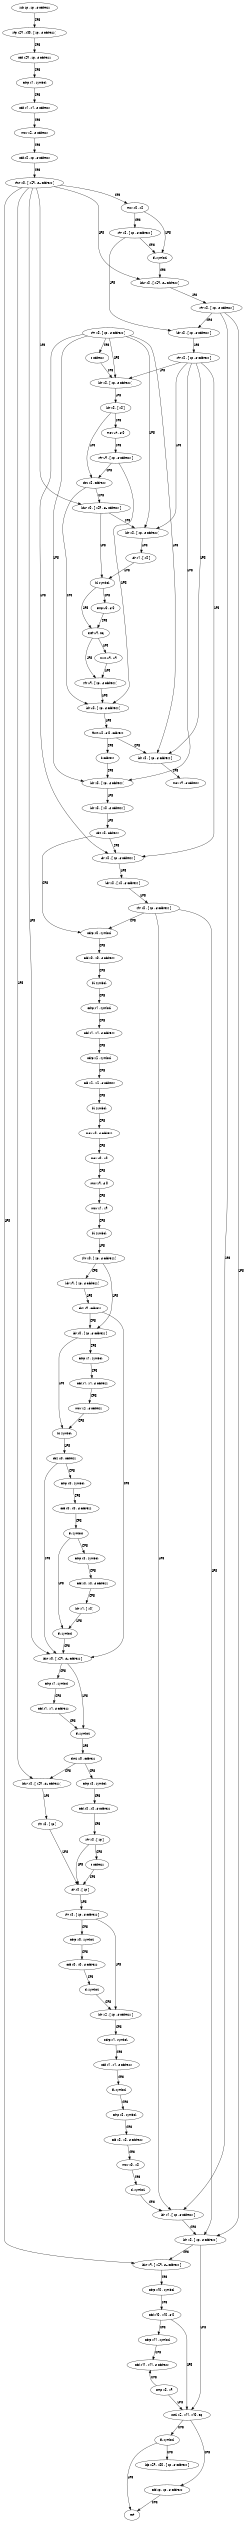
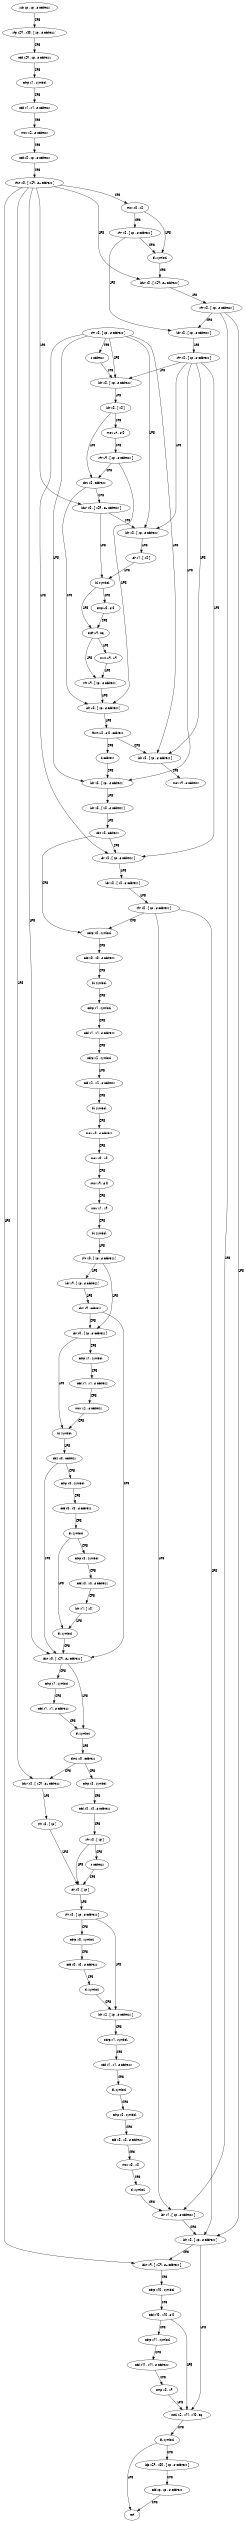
edge "adrp x2 , symbol" -> "add x2 , x2 , # address": label "CFG" -> "DFG"
edge "str x0 , [ sp , # address ]" -> "ldr x9 , [ sp , # address ]": label "CFG" -> "DFG"
edge "cmp x8 , x9" -> "add x11 , x11 , # address": reversed
edge "csel x2 , x11 , x10 , eq" -> "add sp , sp , # address": now "ldp x29 , x30 , [ sp , # address ]" -> "add sp , sp , # address"
